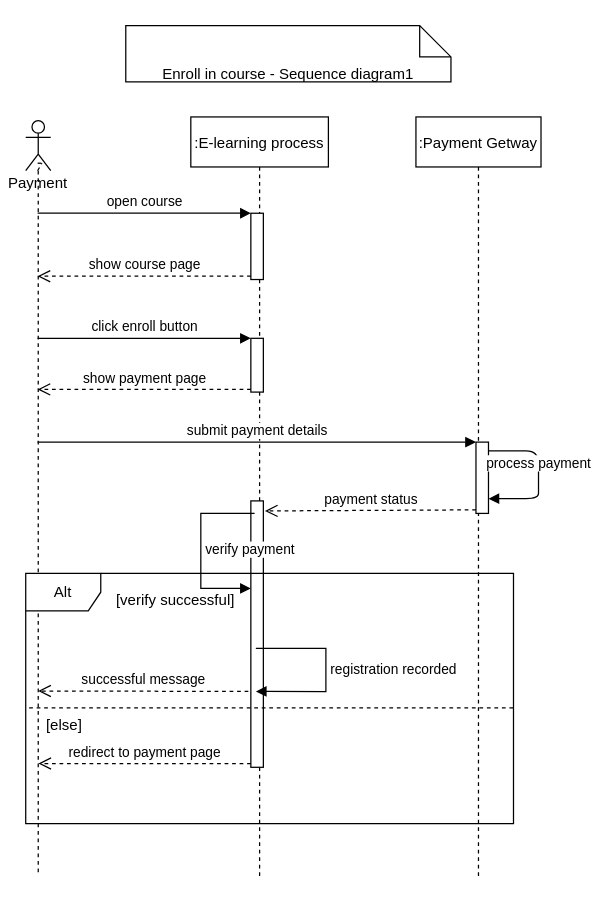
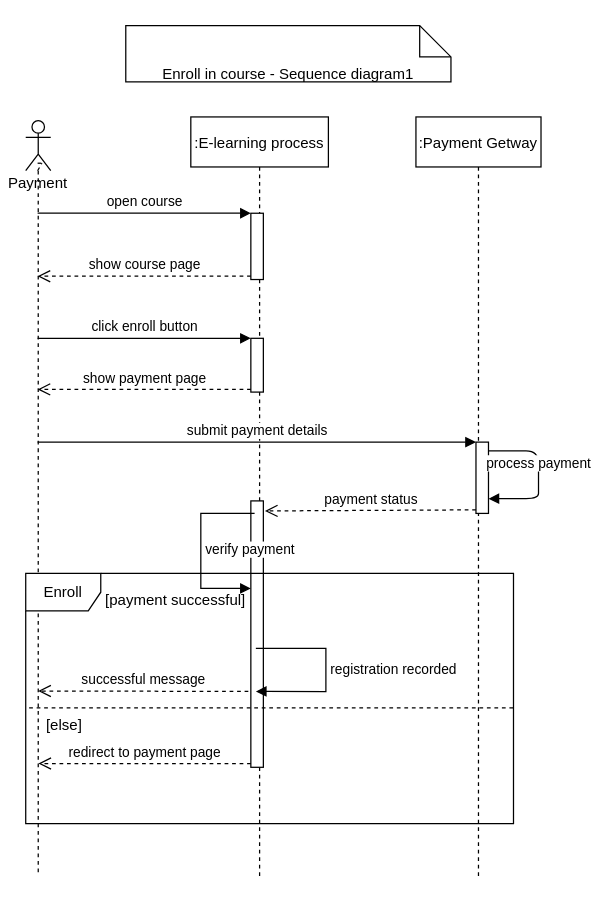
node "Alt": label "Alt" -> "Enroll"
node "[verify successful]": label "[verify successful]" -> "[payment successful]"
